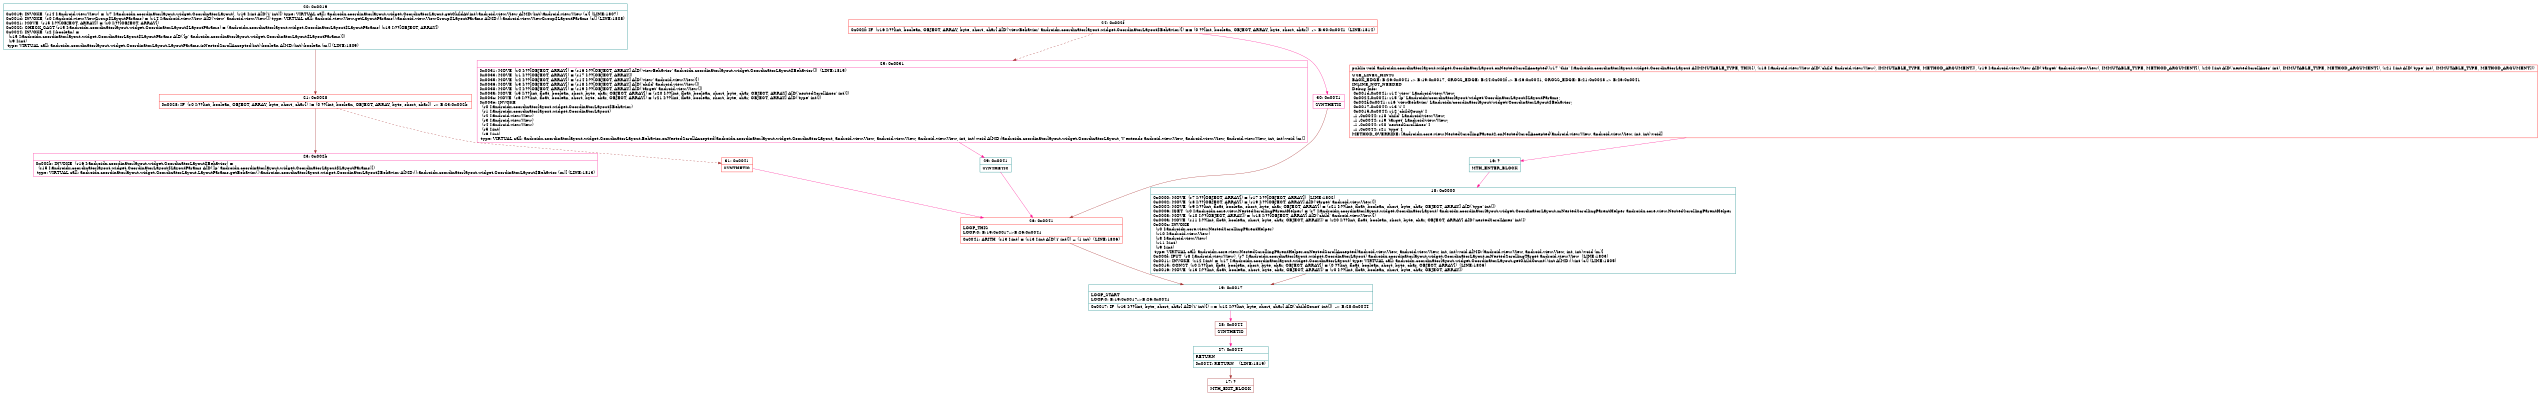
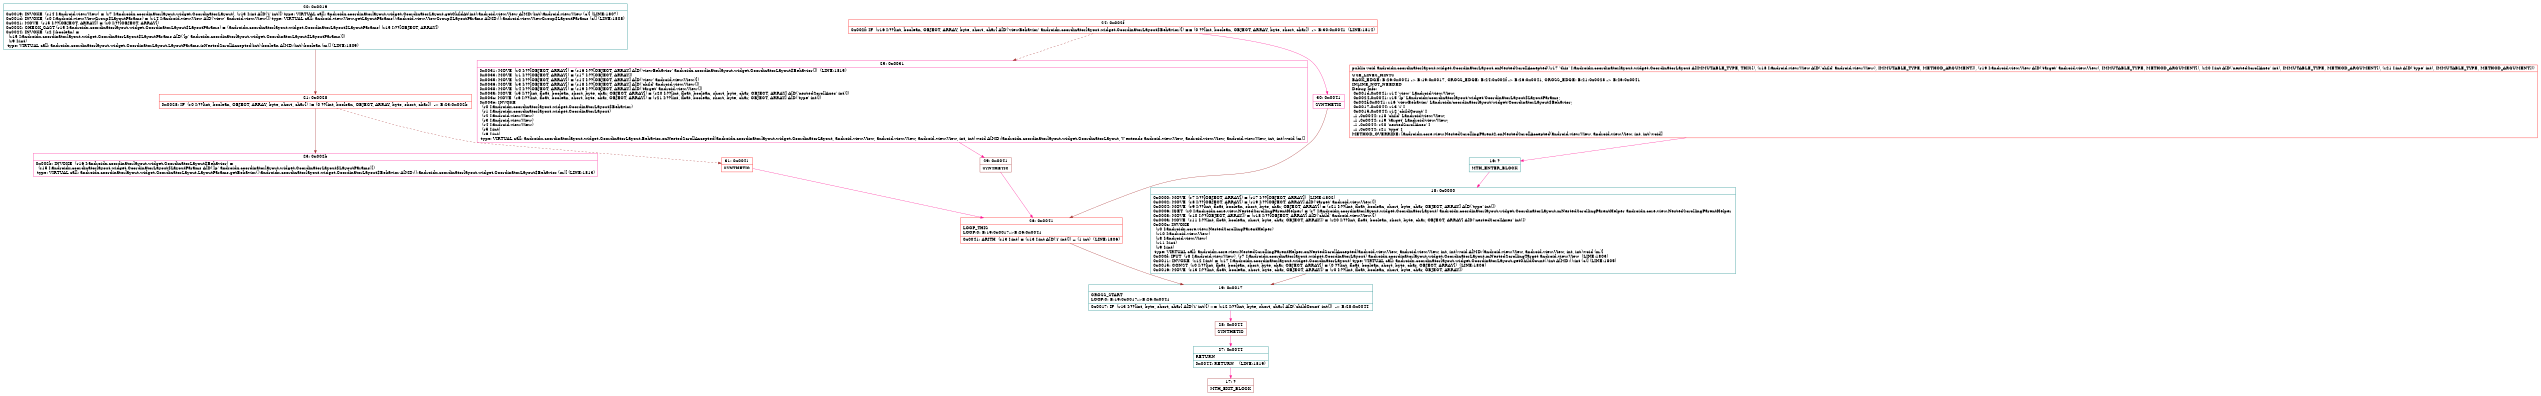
node "29: 0x0041": color teal -> brown
node "19: 0x0017": text "LOOP_START" -> "CROSS_START"
edge "27: 0x0044" -> "17: ?": color brown -> deeppink
